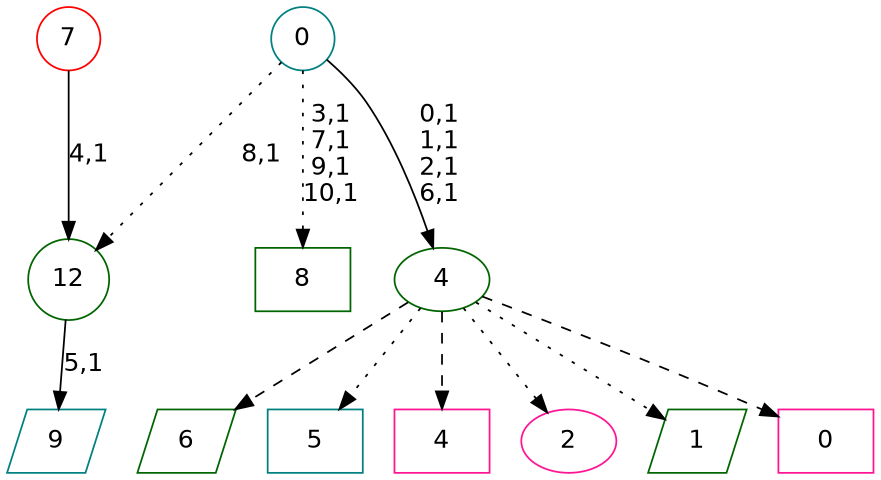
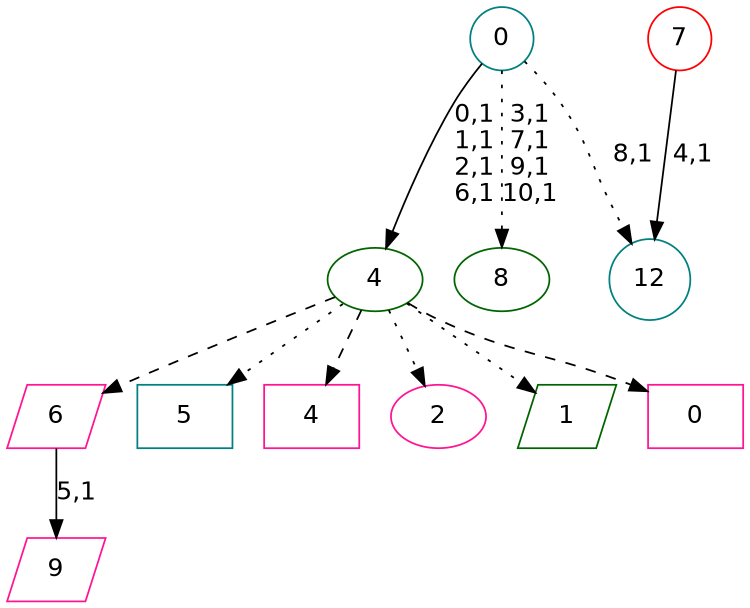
node "12": color darkgreen -> teal
node "8": shape box -> ellipse
edge "12" -> "9": now "6" -> "9"
node "9": color teal -> deeppink
node "6": color darkgreen -> deeppink
